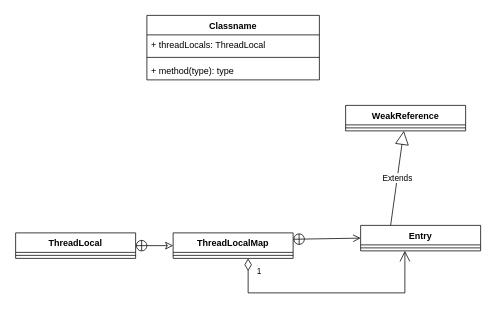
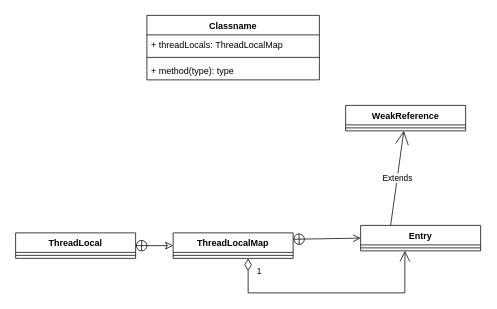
node "+ threadLocals: ThreadLocal": label "+ threadLocals: ThreadLocal" -> "+ threadLocals: ThreadLocalMap"
edge "Entry" -> "WeakReference": arrowhead block -> open
